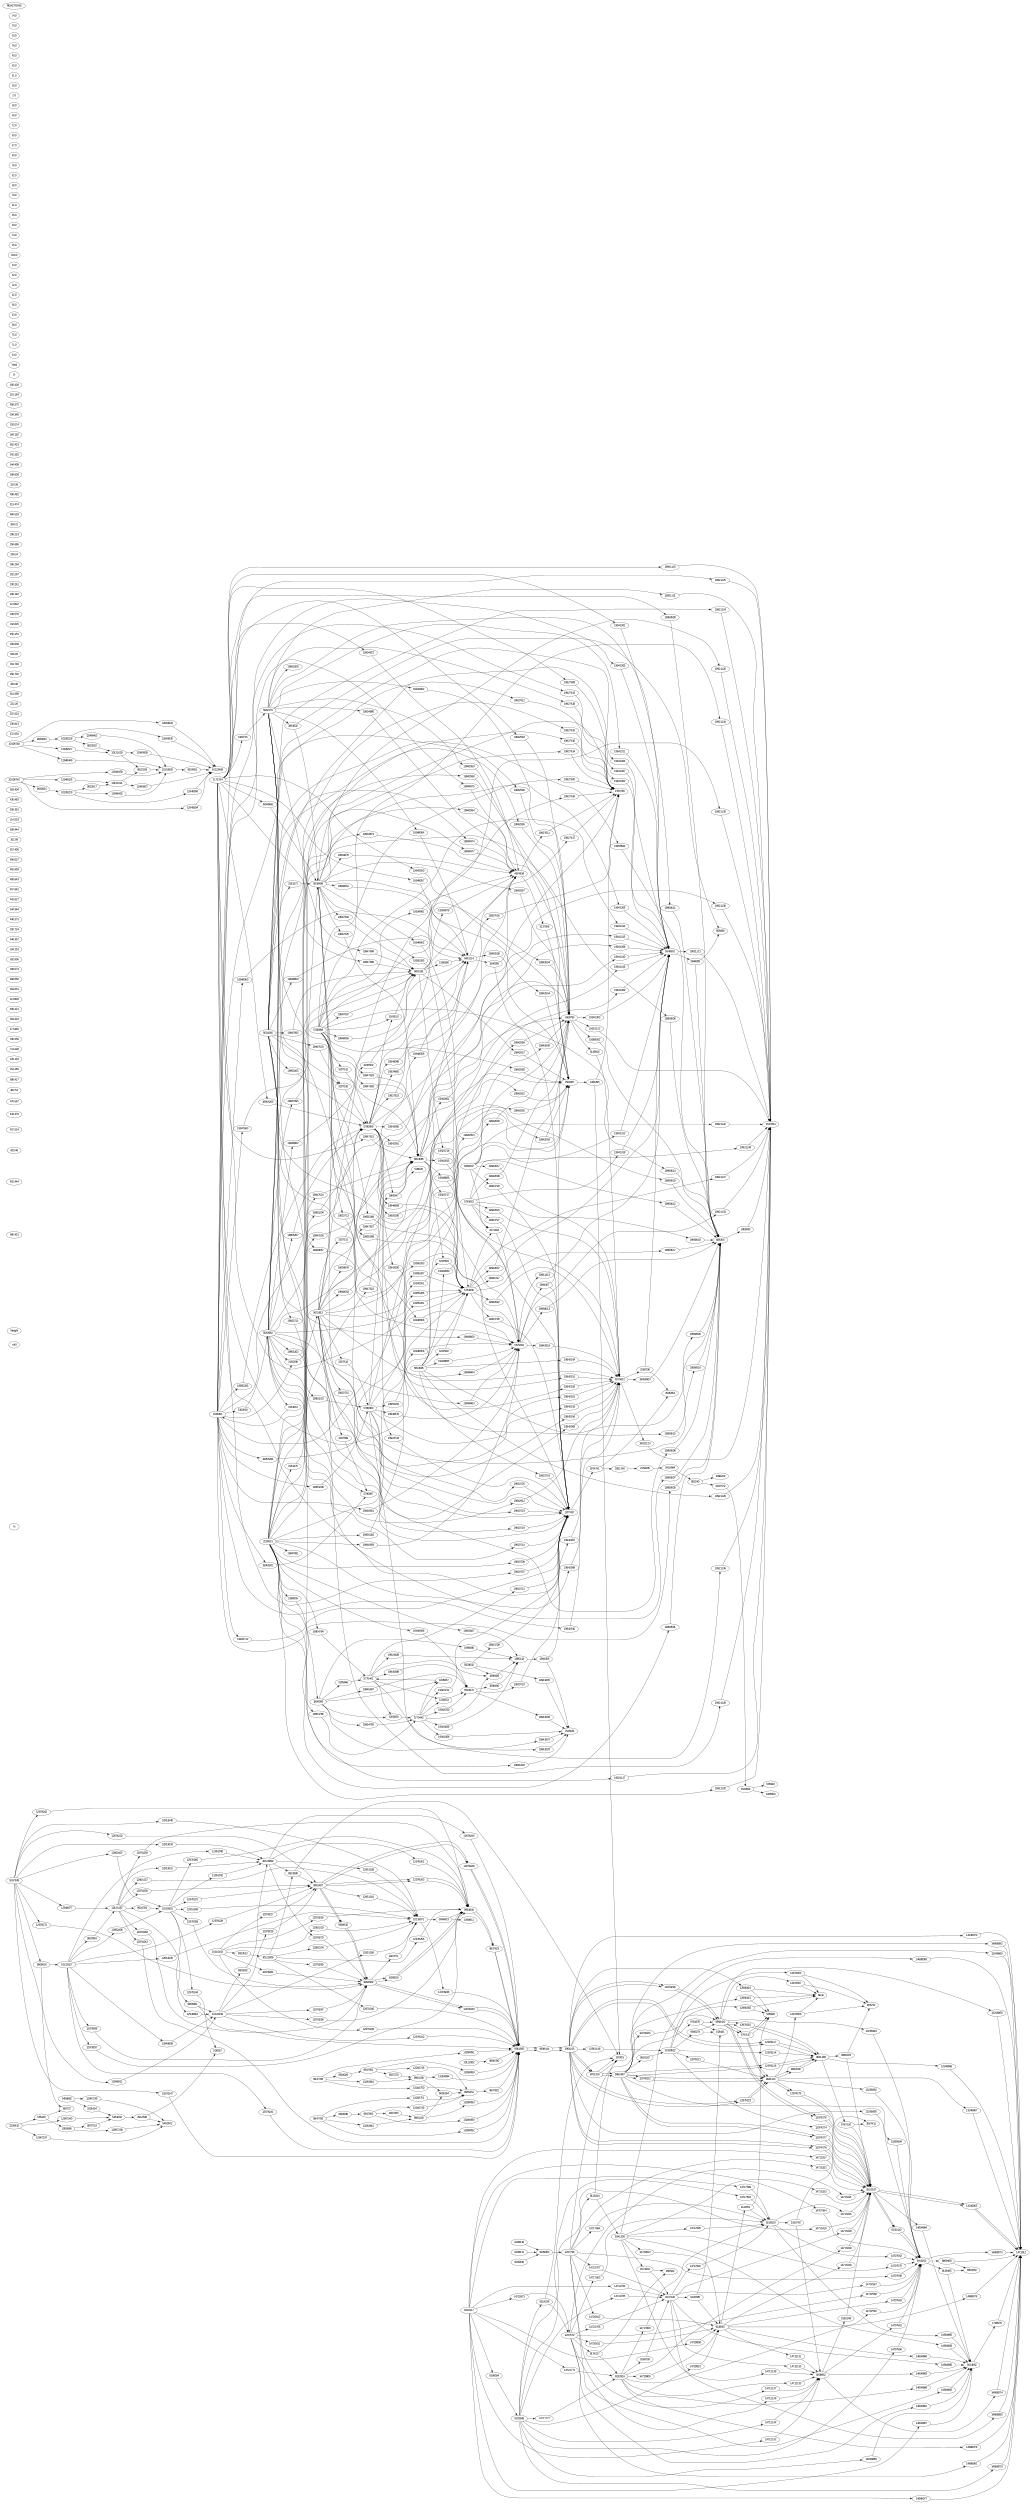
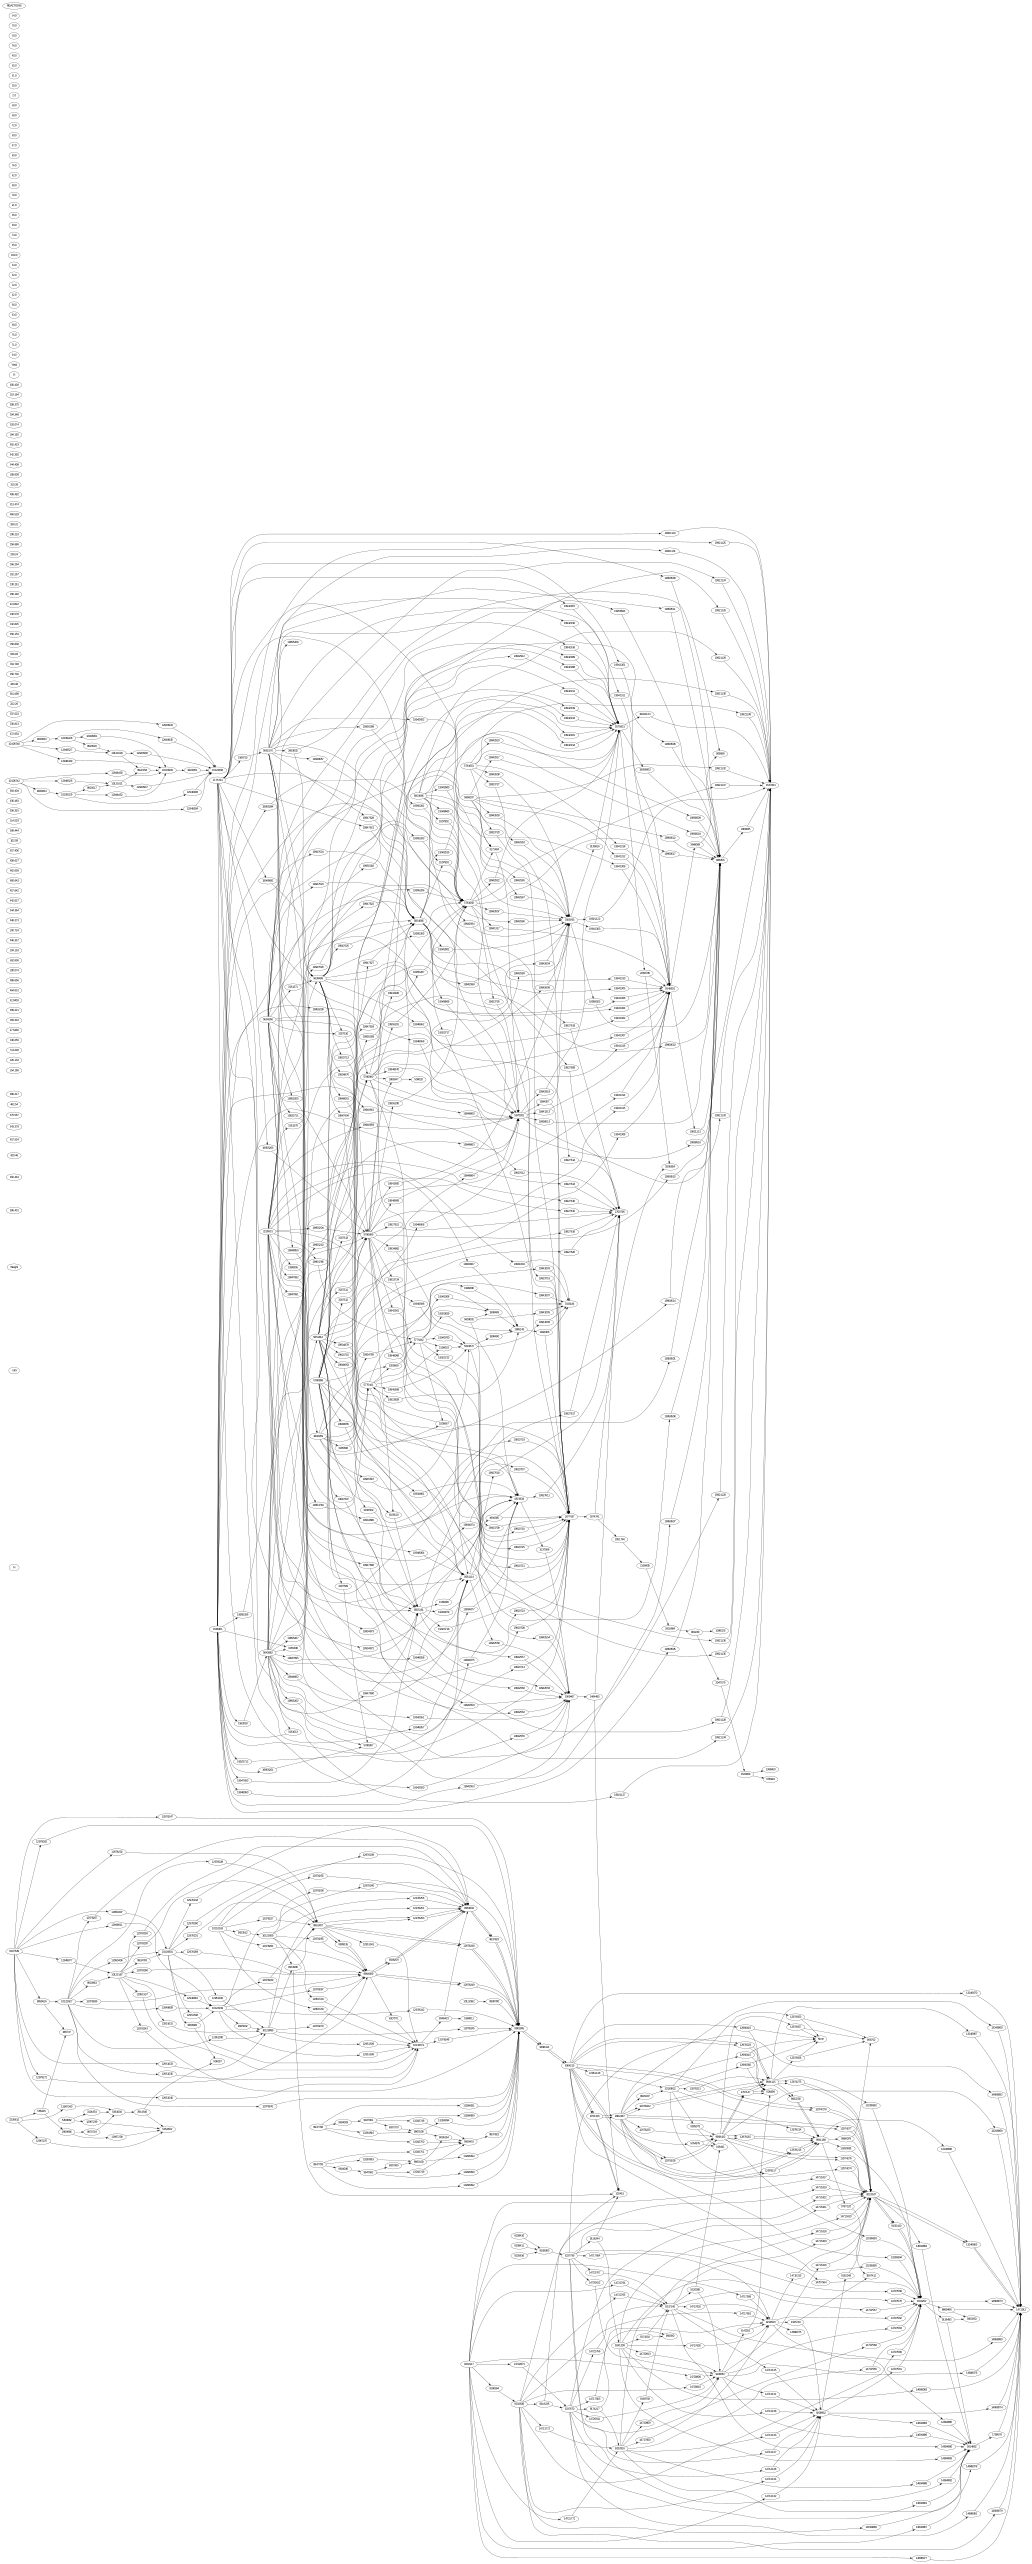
node "13265991": added
node "14688075": added
